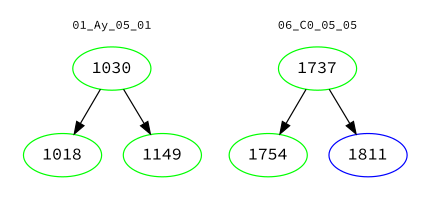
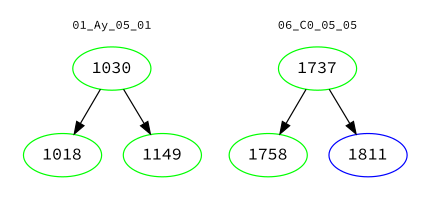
node "1754": label "1754" -> "1758"
